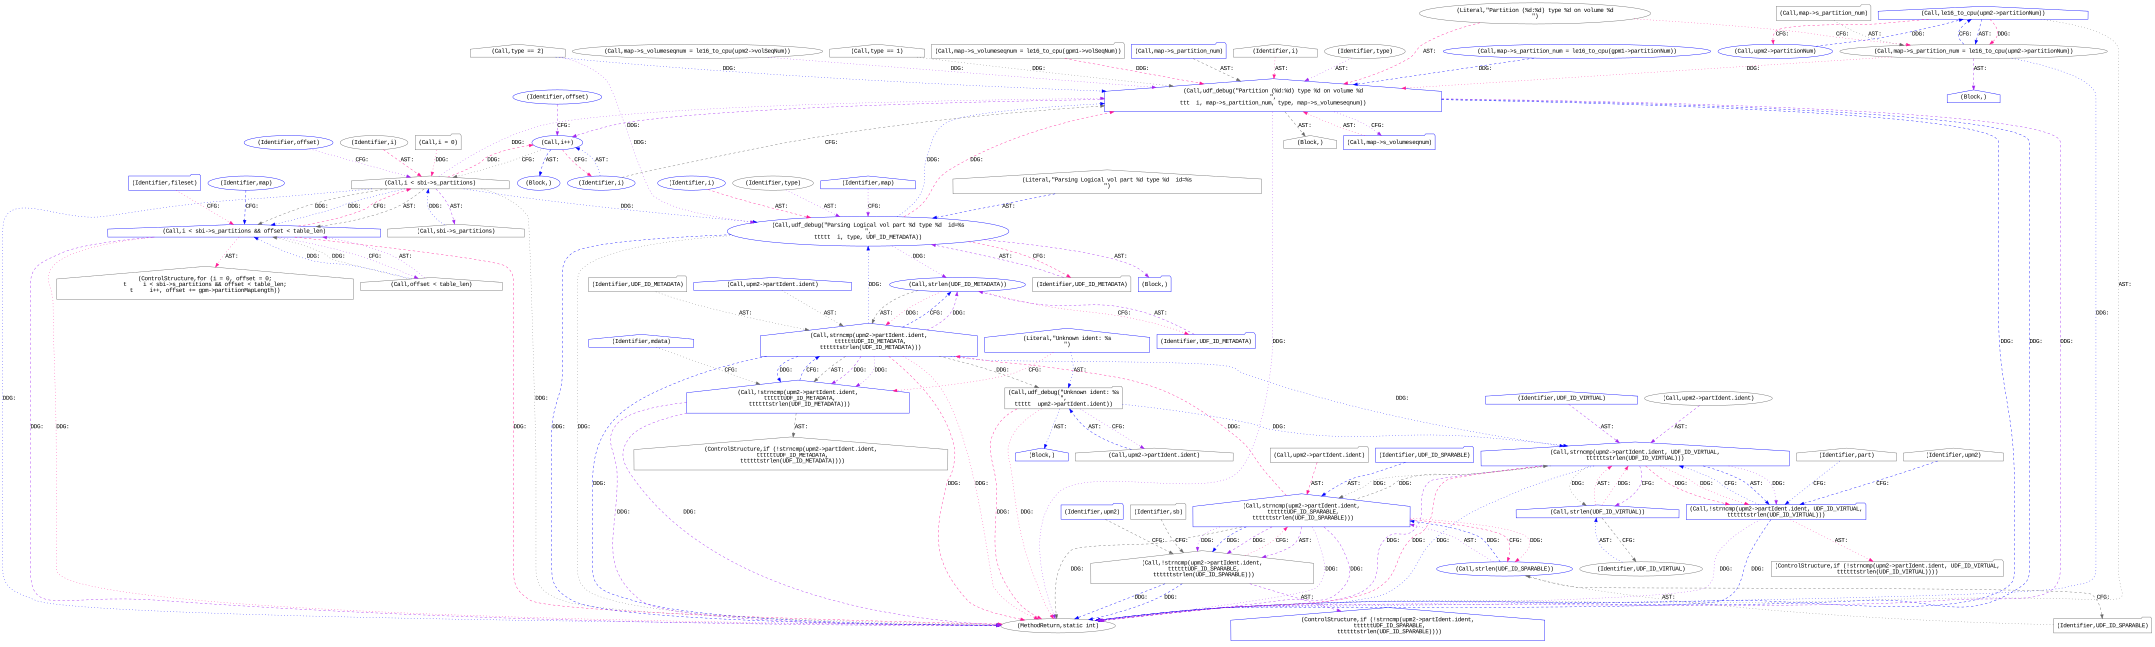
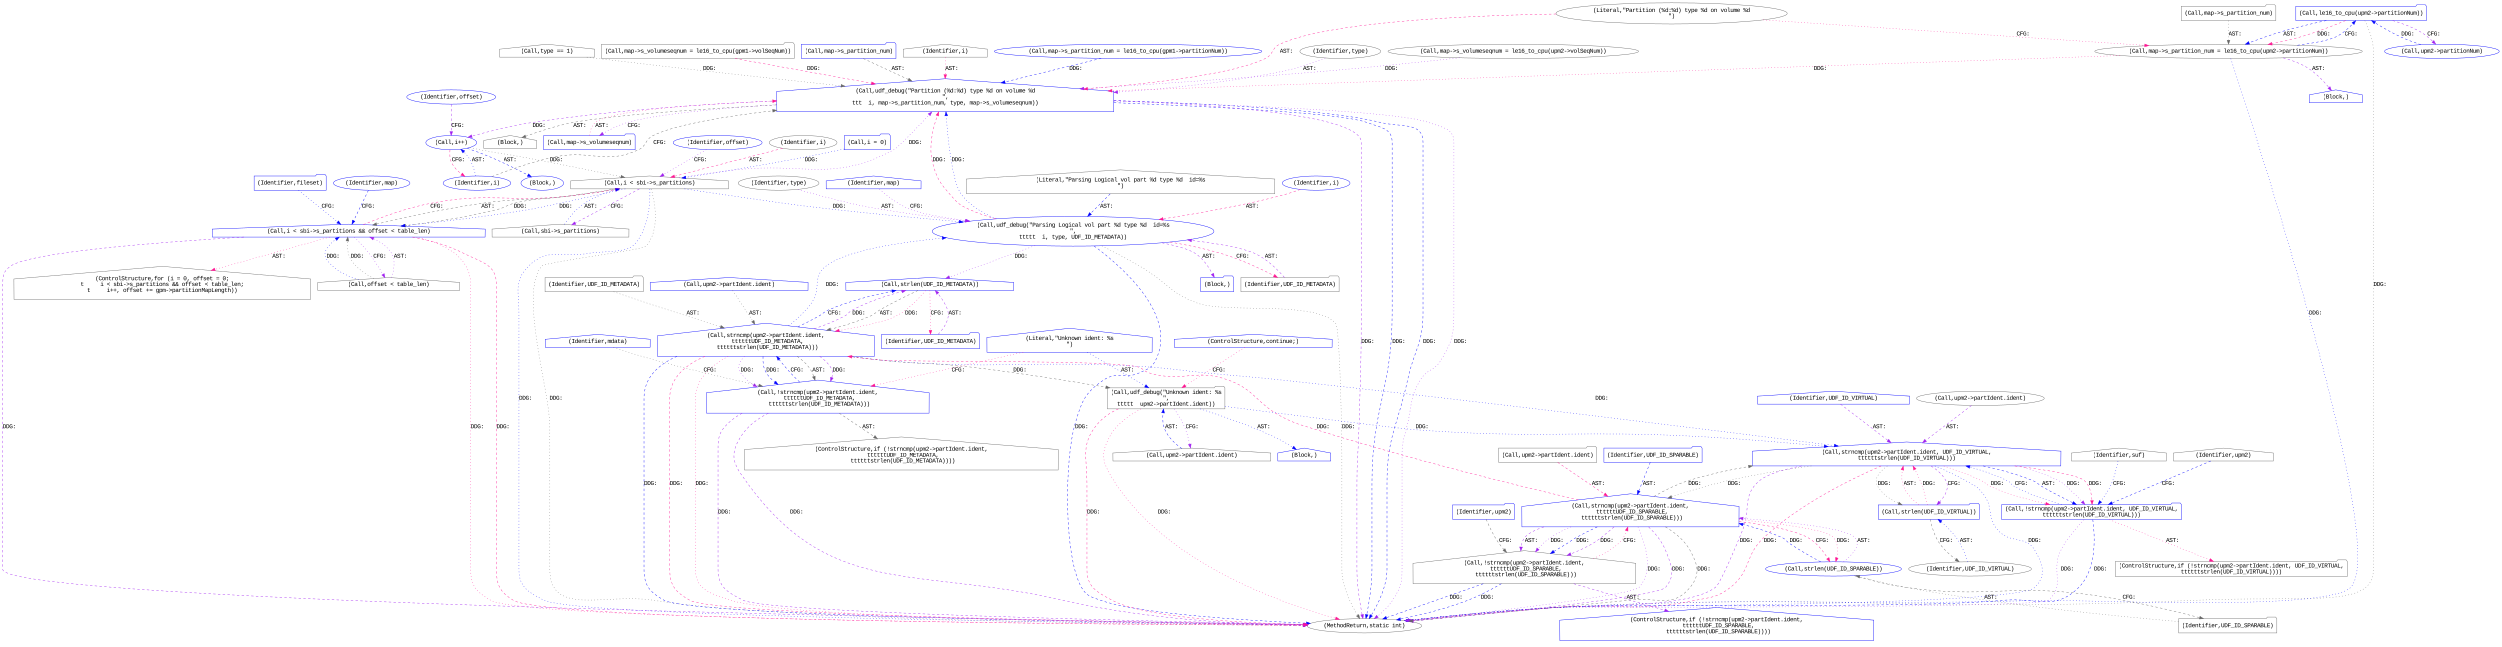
node "(Call,le16_to_cpu(upm2->partitionNum))": shape house -> folder
edge "(Call,le16_to_cpu(upm2->partitionNum))" -> "(Call,upm2->partitionNum)": color deeppink -> purple
node "(Call,type == 2)": removed
node "(Call,i = 0)": color gray40 -> blue
edge "(Call,i < sbi->s_partitions)" -> "(Call,i++)": removed, label "DDG:"
edge "(Call,i++)" -> "(Call,i < sbi->s_partitions)": label "CFG: " -> "DDG: "
edge "(Call,i = 0)" -> "(Call,i < sbi->s_partitions)": color deeppink -> blue
edge "(Identifier,fileset)" -> "(Call,i < sbi->s_partitions && offset < table_len)": color deeppink -> blue
edge "(Call,sbi->s_partitions)" -> "(Call,i < sbi->s_partitions)": label "DDG: " -> "AST: "
edge "(Call,i < sbi->s_partitions)" -> "(Call,sbi->s_partitions)": label "AST: " -> "CFG: "
node "(Call,strlen(UDF_ID_METADATA))": shape ellipse -> house
edge "(Call,le16_to_cpu(upm2->partitionNum))" -> "(MethodReturn,static int)": label "AST: " -> "DDG: "
node "(ControlStructure,continue;)": added
node "(Identifier,part)": label "(Identifier,part)" -> "(Identifier,suf)"
node "(Identifier,sb)": removed
node "(Call,strlen(UDF_ID_VIRTUAL))": shape house -> folder
